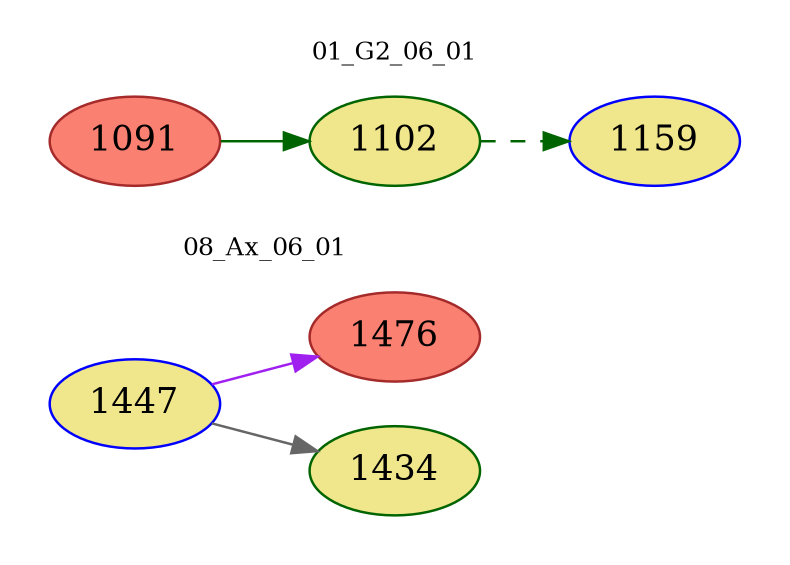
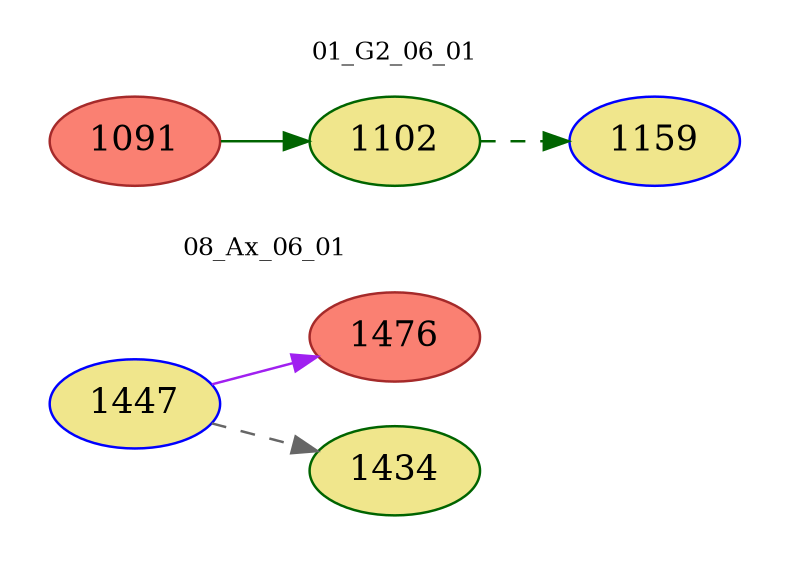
edge "1447" -> "1434": style solid -> dashed
